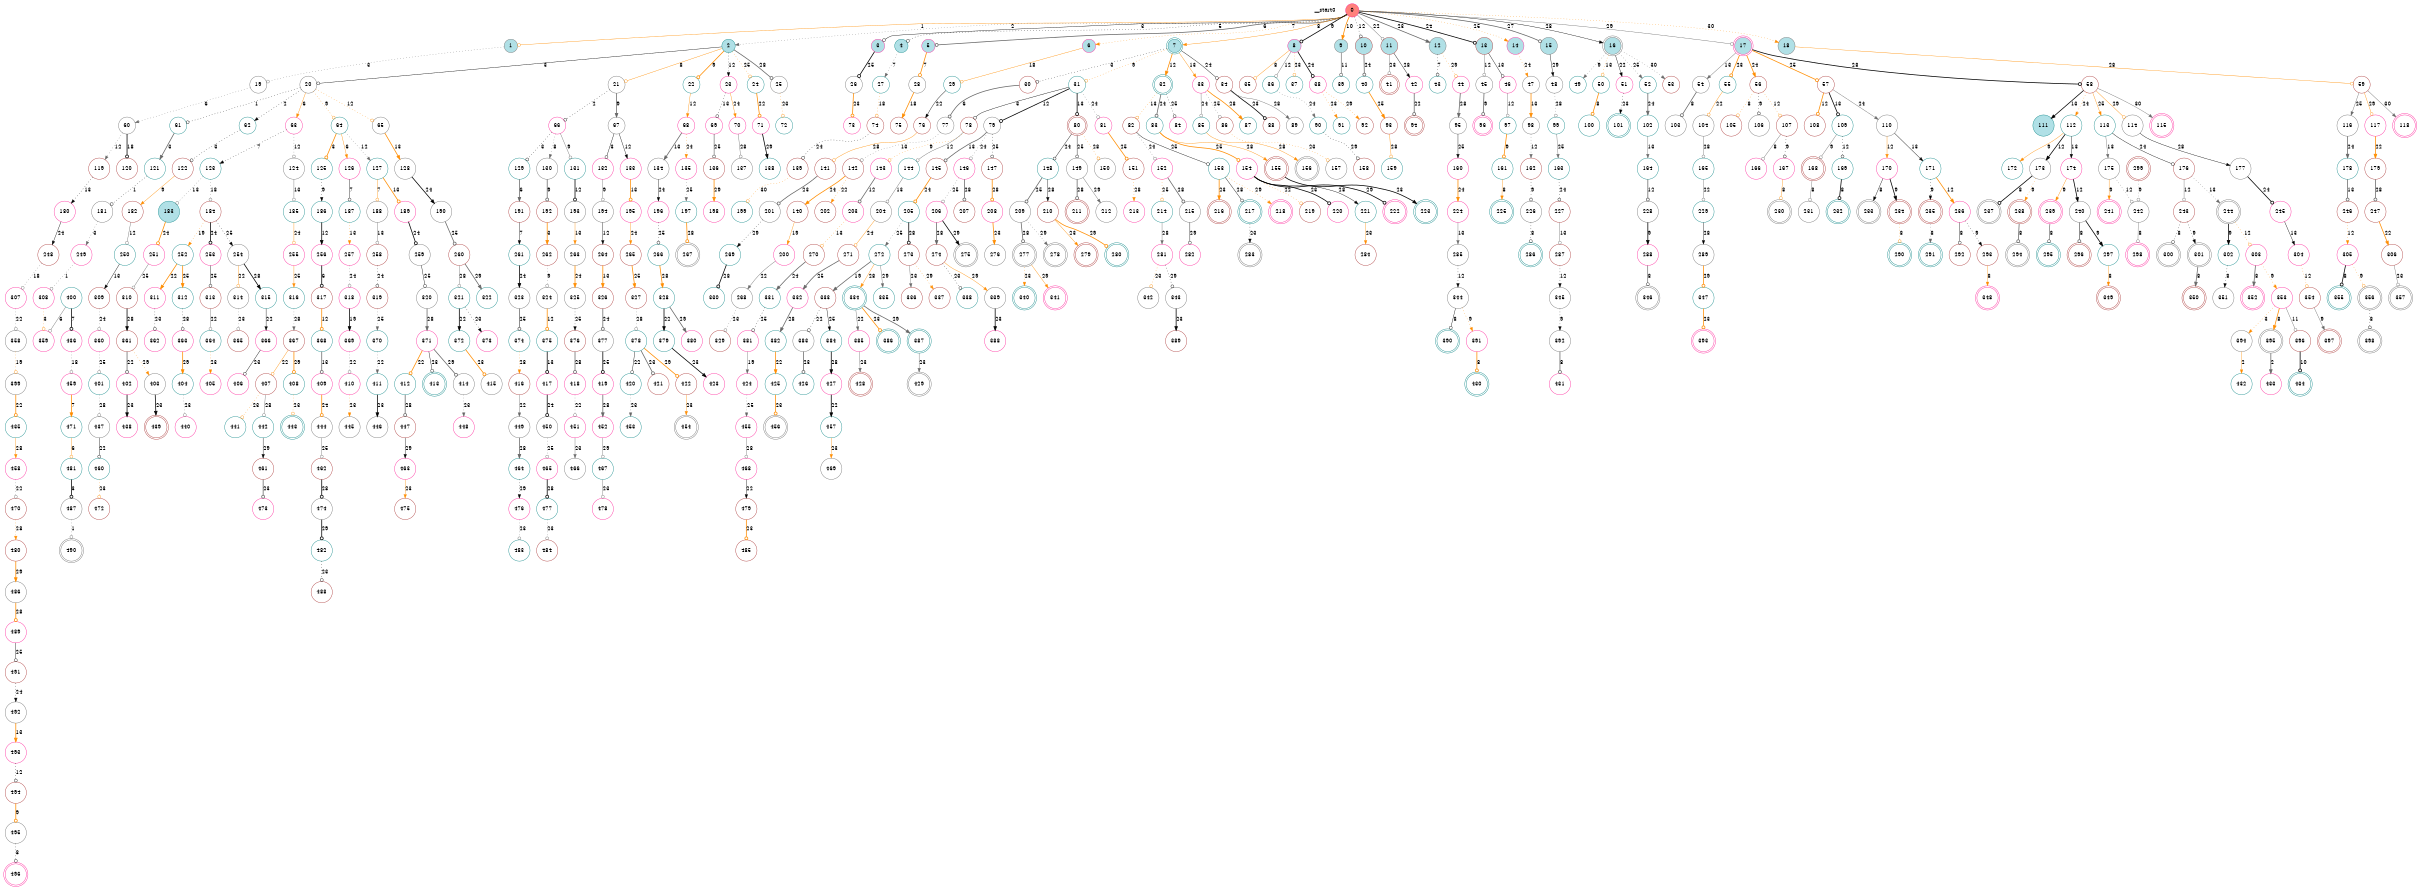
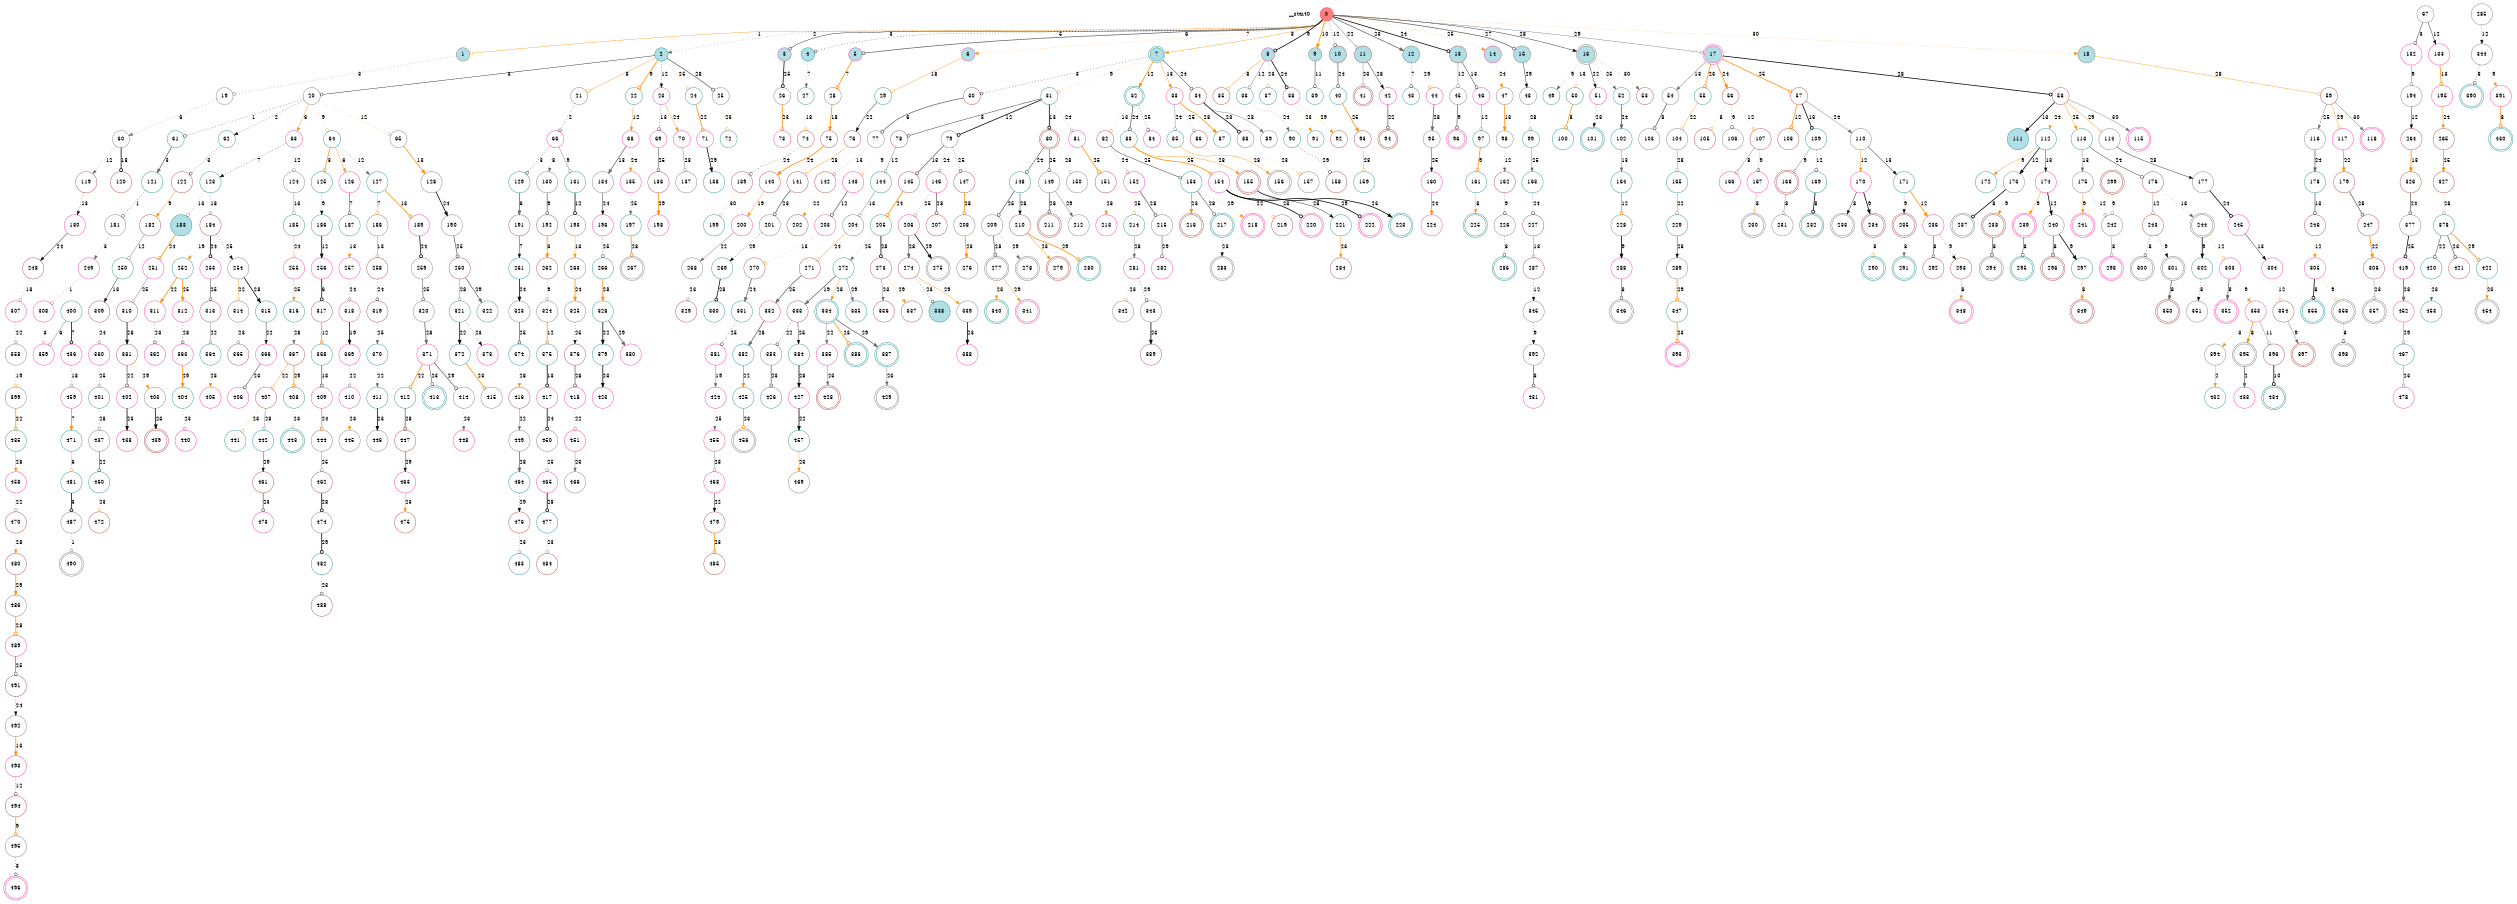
edge "21" -> "67": removed, label "9"
edge "142" -> "140": now "75" -> "140"
edge "164" -> "228": color gray40 -> darkorange
node "208": color deeppink -> gray40
node "220": shape circle -> doublecircle
edge "224" -> "285": removed, label "13"
node "312": color teal -> deeppink
node "338": fillcolor white -> powderblue
edge "344" -> "390": style solid -> dotted
node "422": color brown -> teal
node "476": color deeppink -> brown
